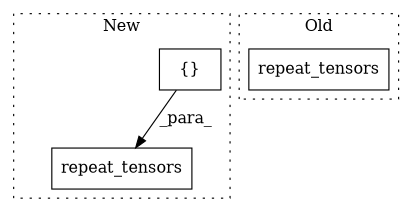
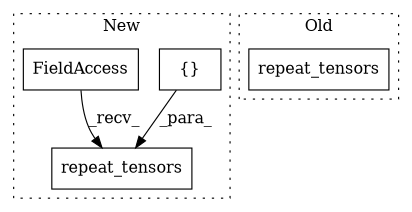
node "FieldAccess": added
